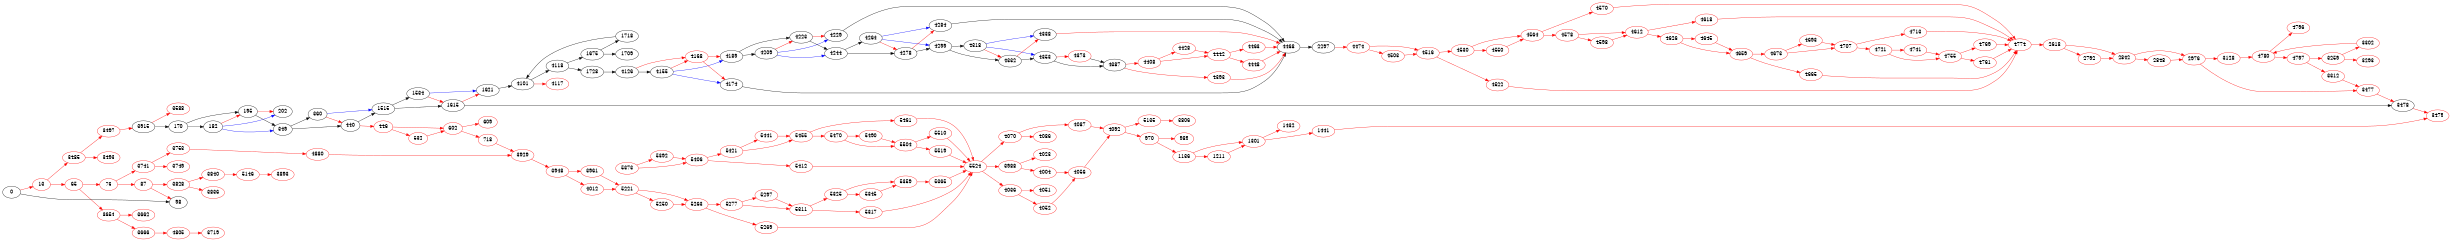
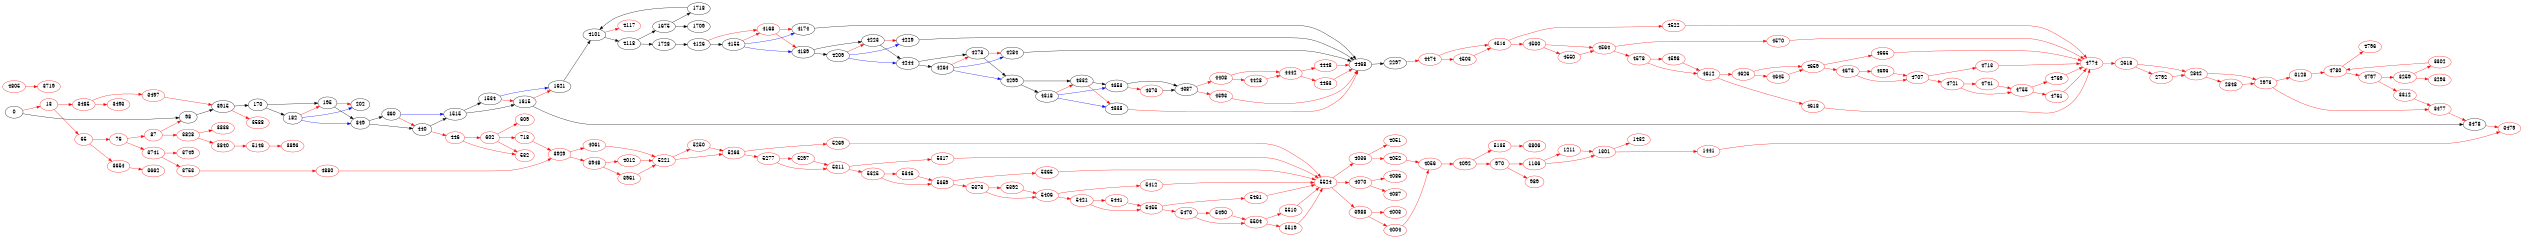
edge "98" -> "3915": added
edge "4087" -> "4092": removed
edge "532" -> "602": reversed
node "4061": added
node "4023": label "4023" -> "4003"
edge "5359" -> "5373": added
node "3666": removed
